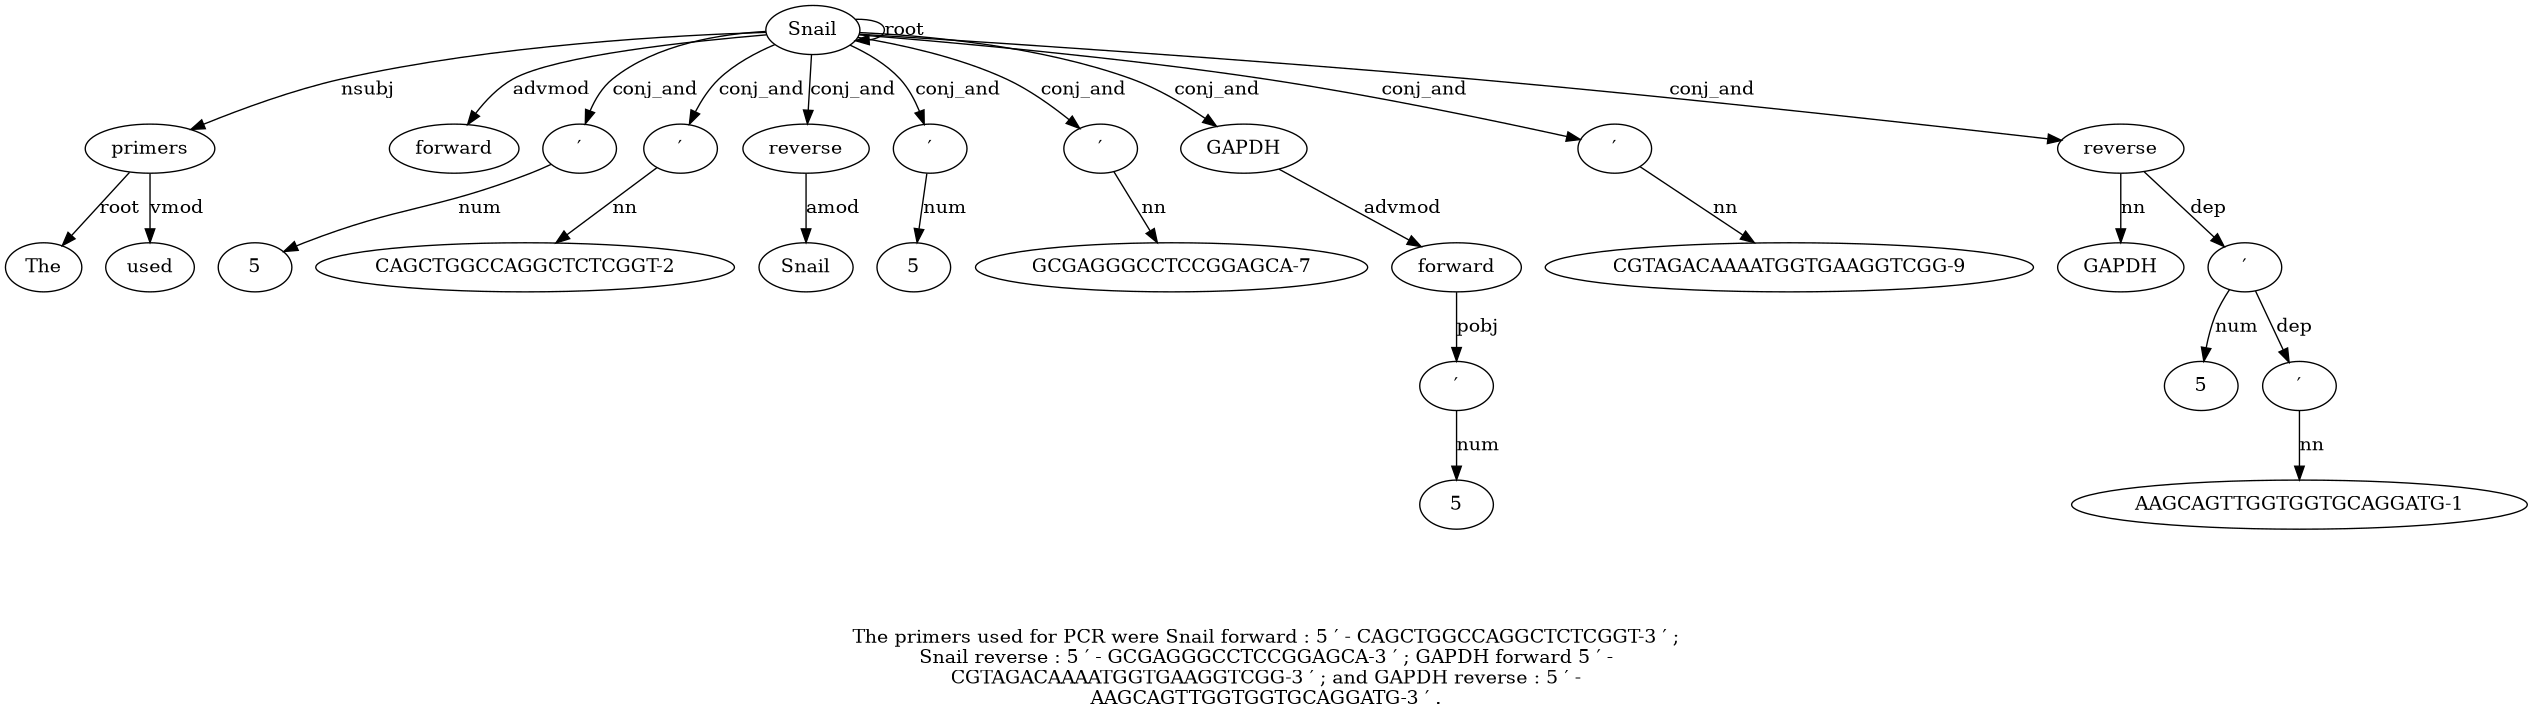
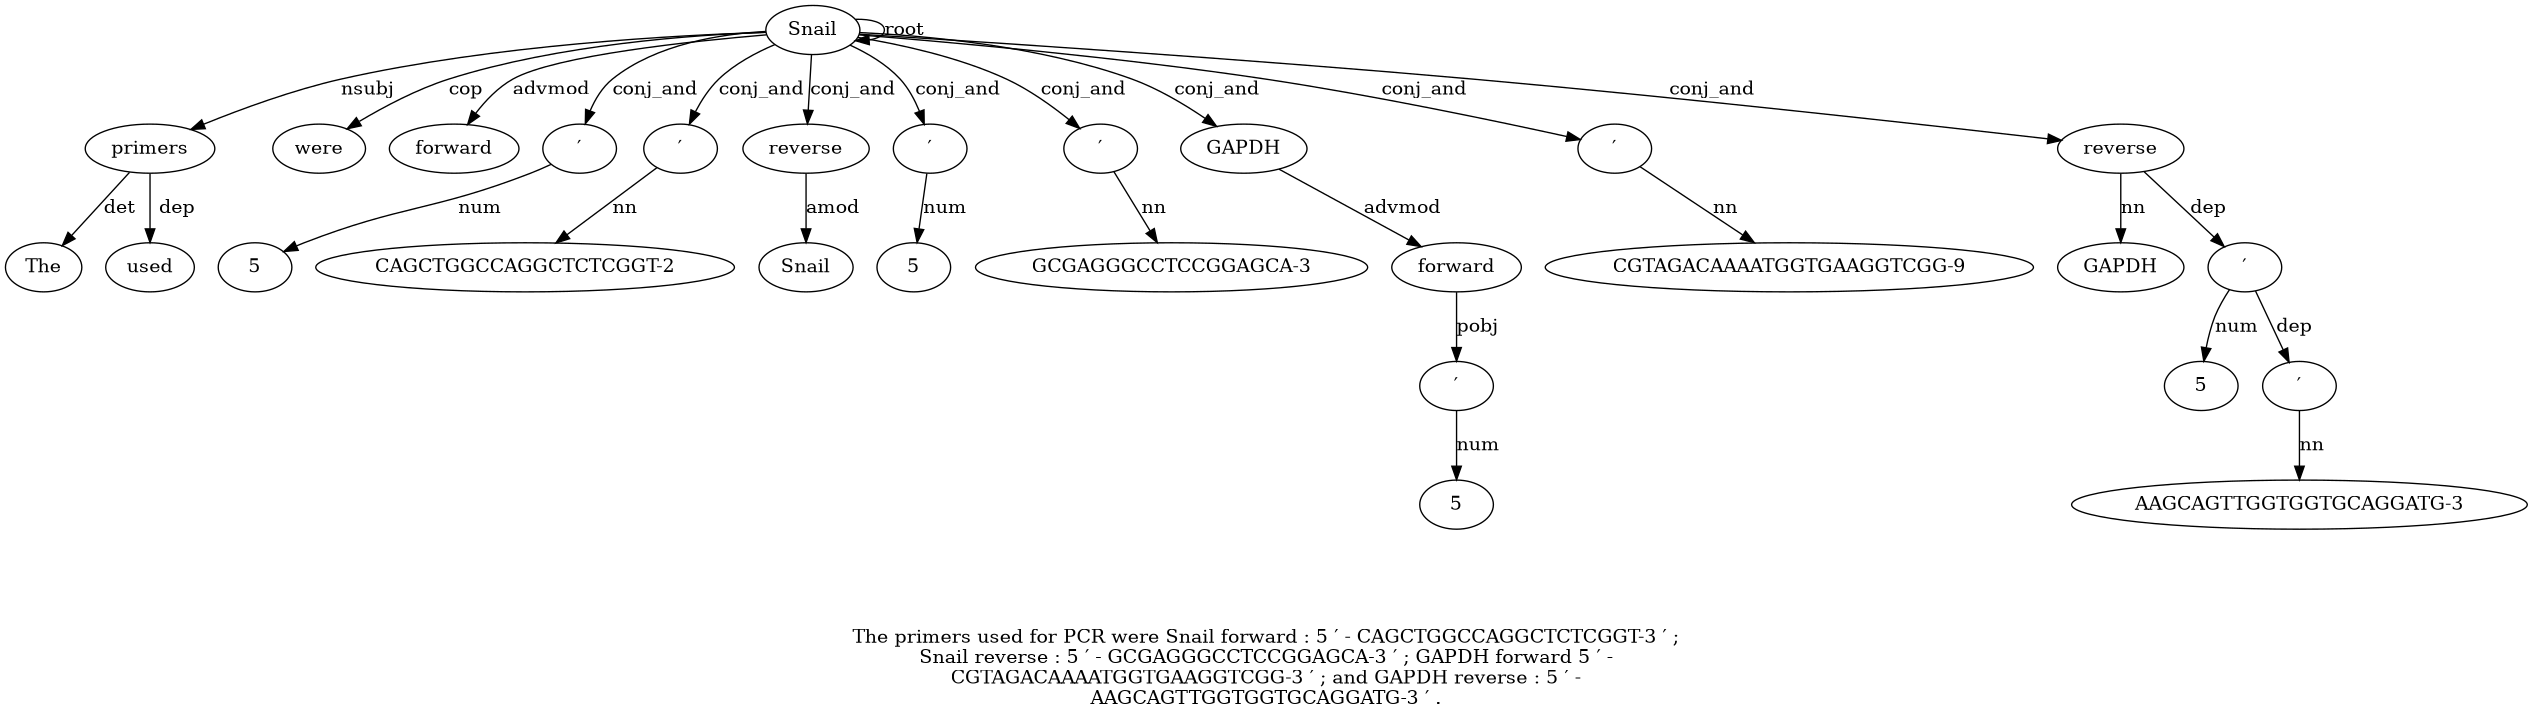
node "were": added
edge "primers" -> "The": label "root" -> "det"
edge "primers" -> "used": label "vmod" -> "dep"
node "GCGAGGGCCTCCGGAGCA-7": label "GCGAGGGCCTCCGGAGCA-7" -> "GCGAGGGCCTCCGGAGCA-3"
node "AAGCAGTTGGTGGTGCAGGATG-1": label "AAGCAGTTGGTGGTGCAGGATG-1" -> "AAGCAGTTGGTGGTGCAGGATG-3"
